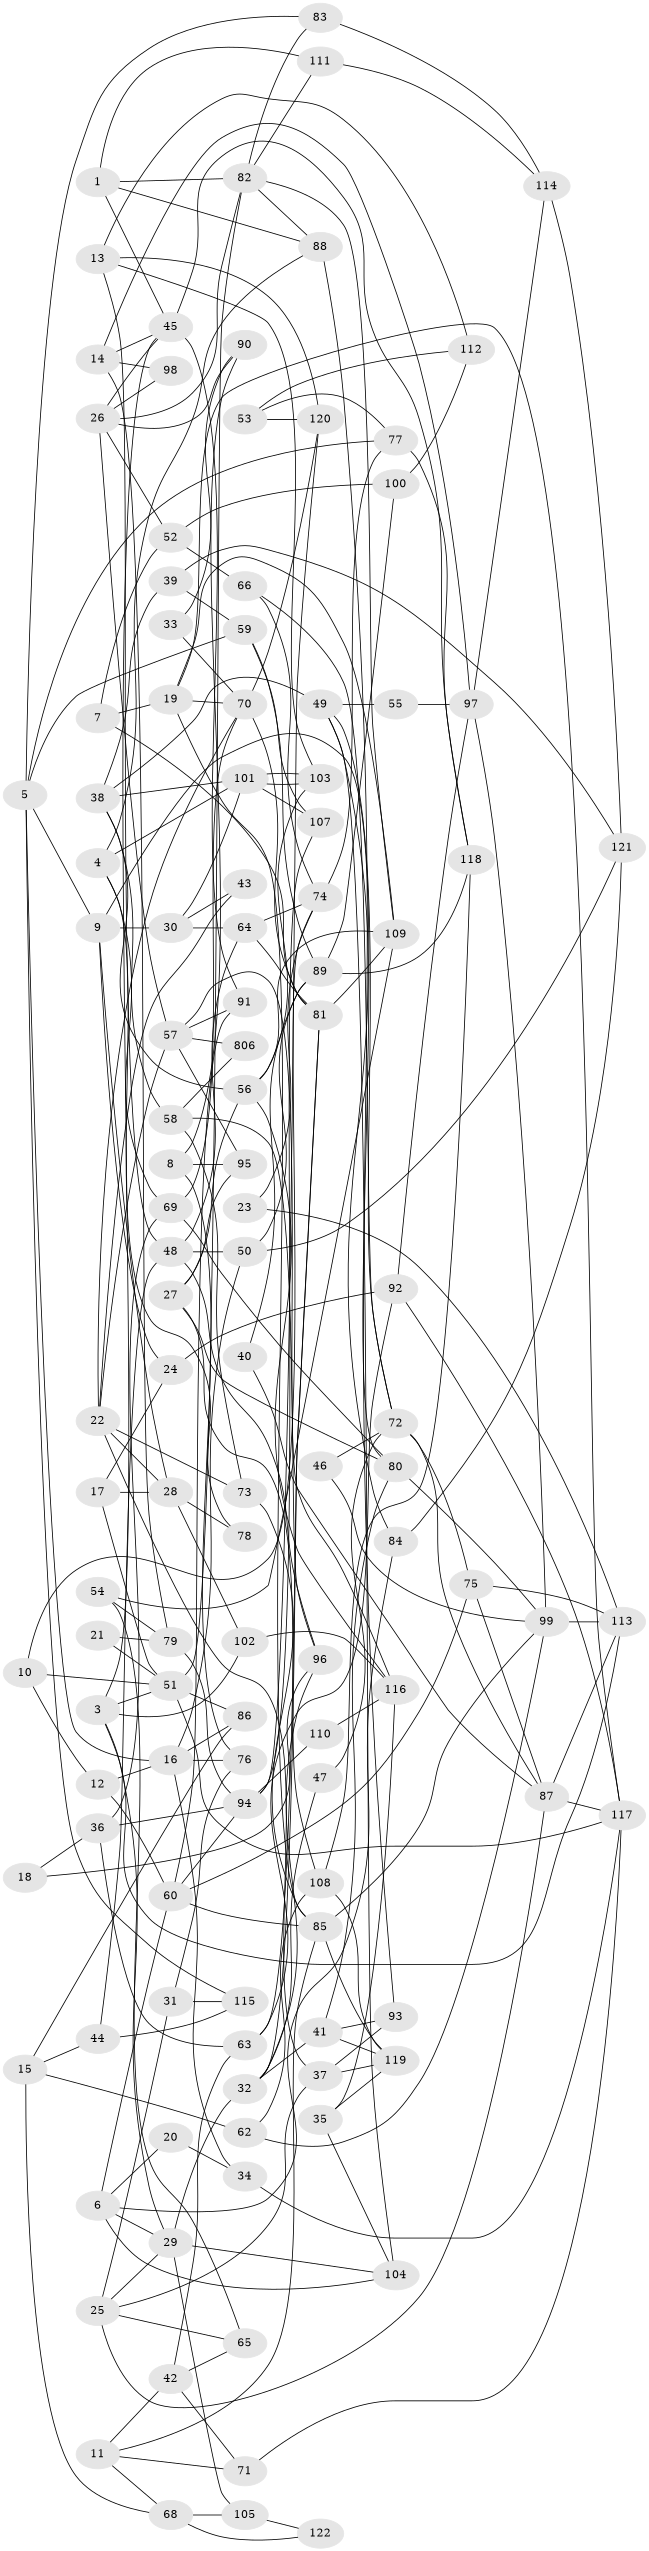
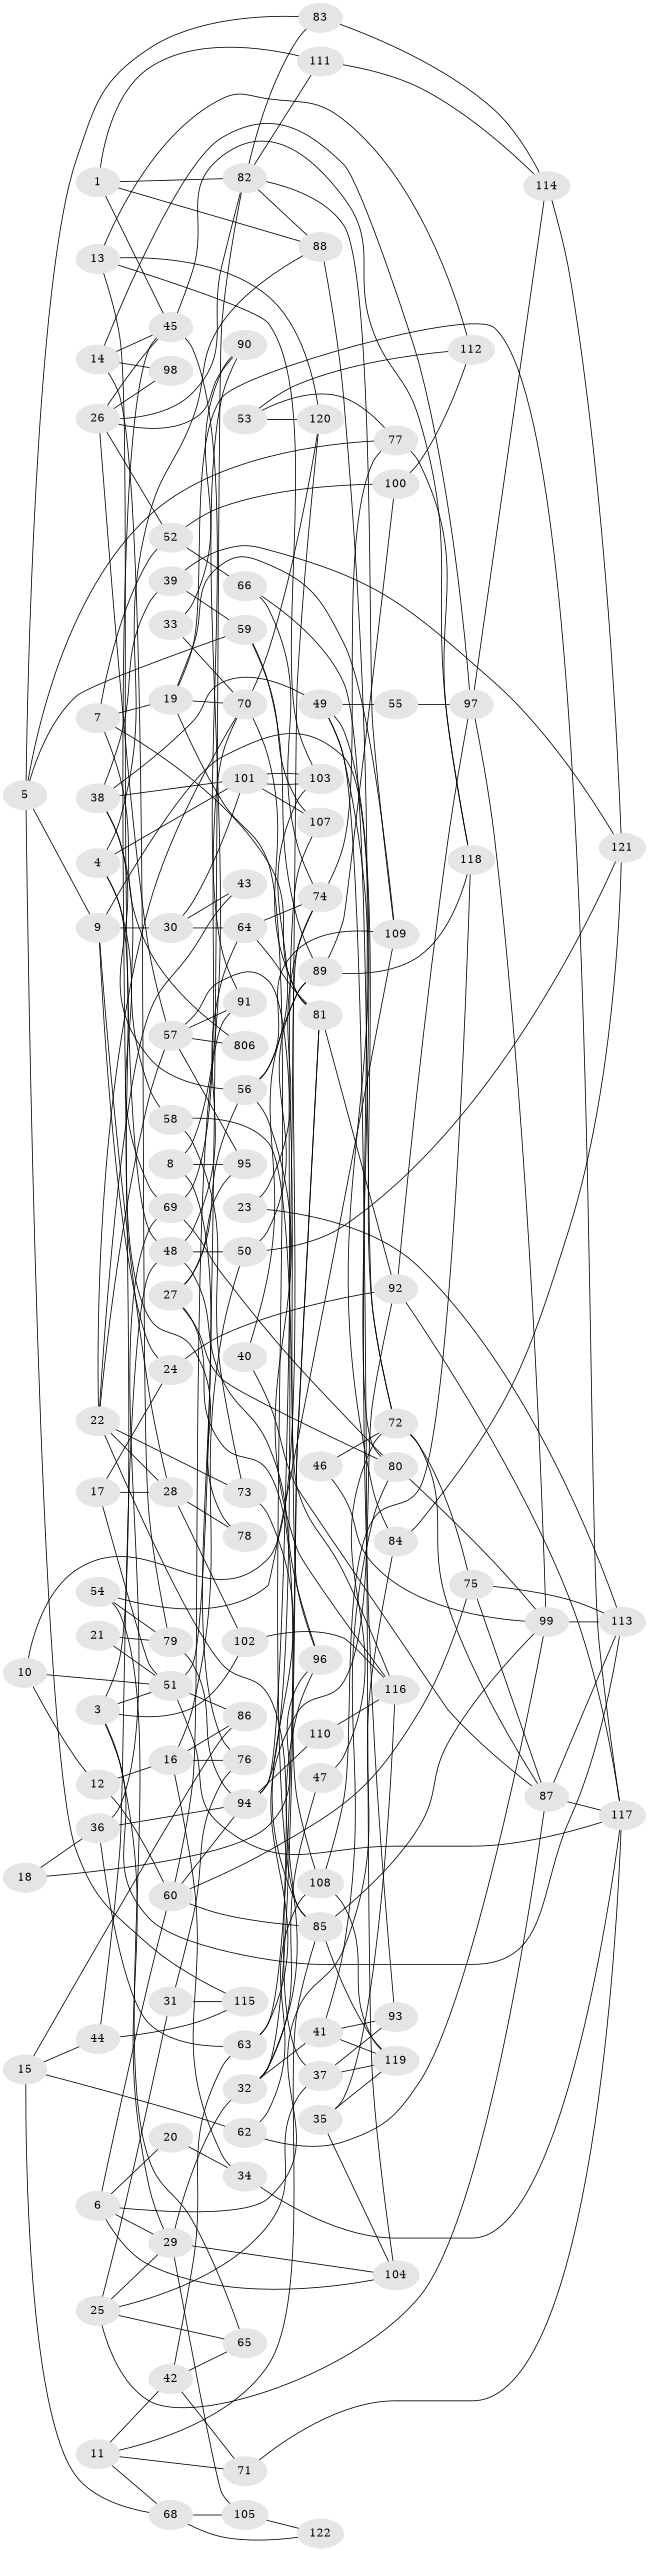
edge "109" -- "81": now "92" -- "81"
edge "806" -- "58": now "806" -- "7"
edge "5" -- "16": removed
